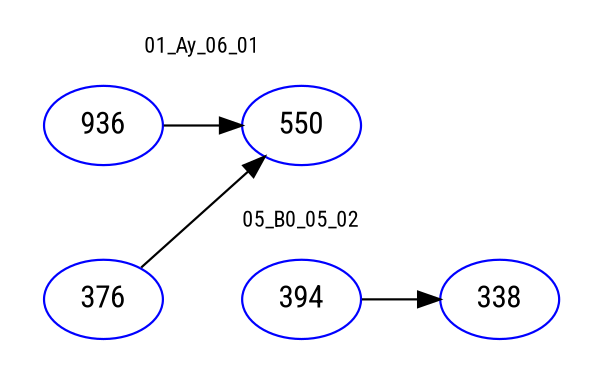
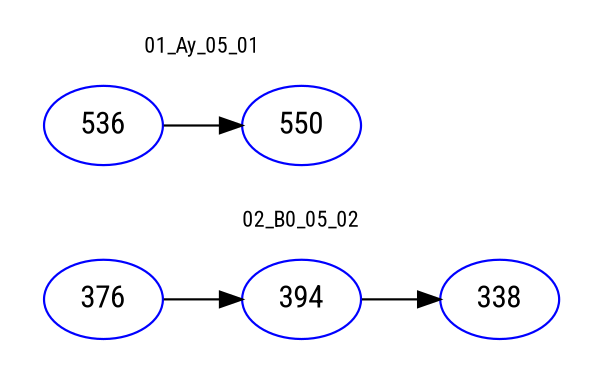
cluster "01_Ay_06_01": label "01_Ay_06_01" -> "01_Ay_05_01"
node "936": label "936" -> "536"
edge "376" -> "550": now "376" -> "394"
cluster "05_B0_05_02": label "05_B0_05_02" -> "02_B0_05_02"
